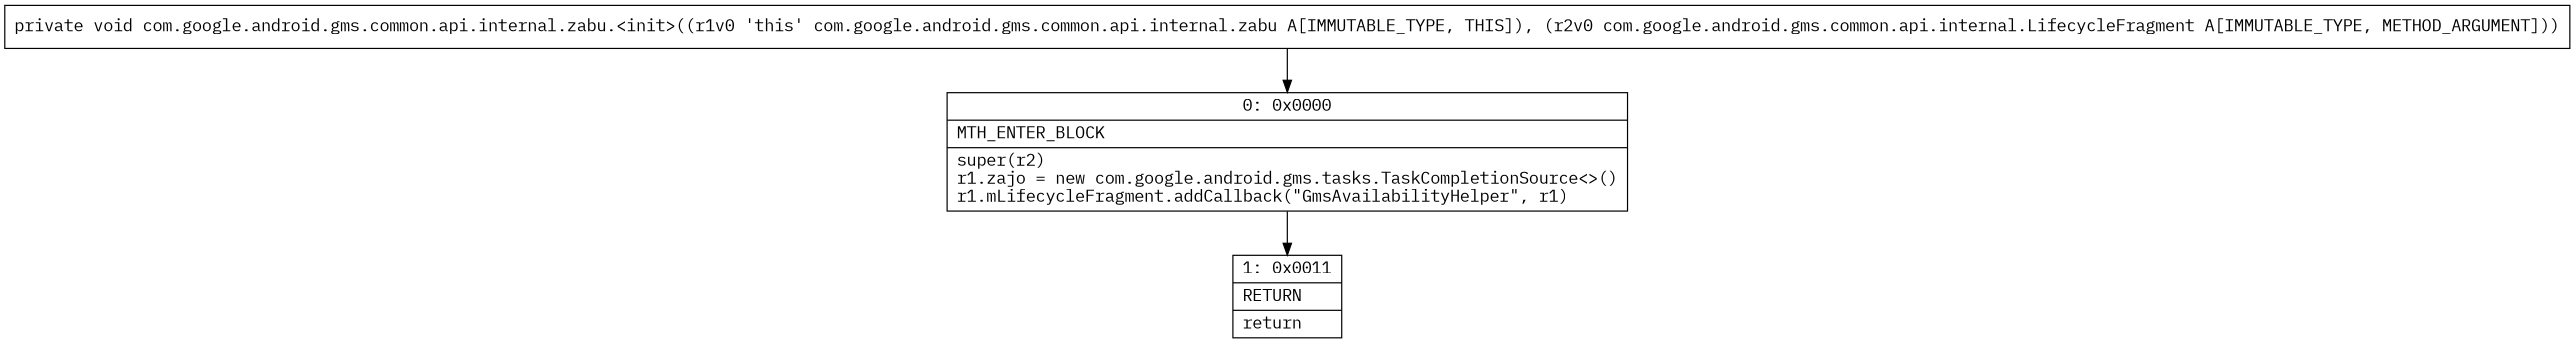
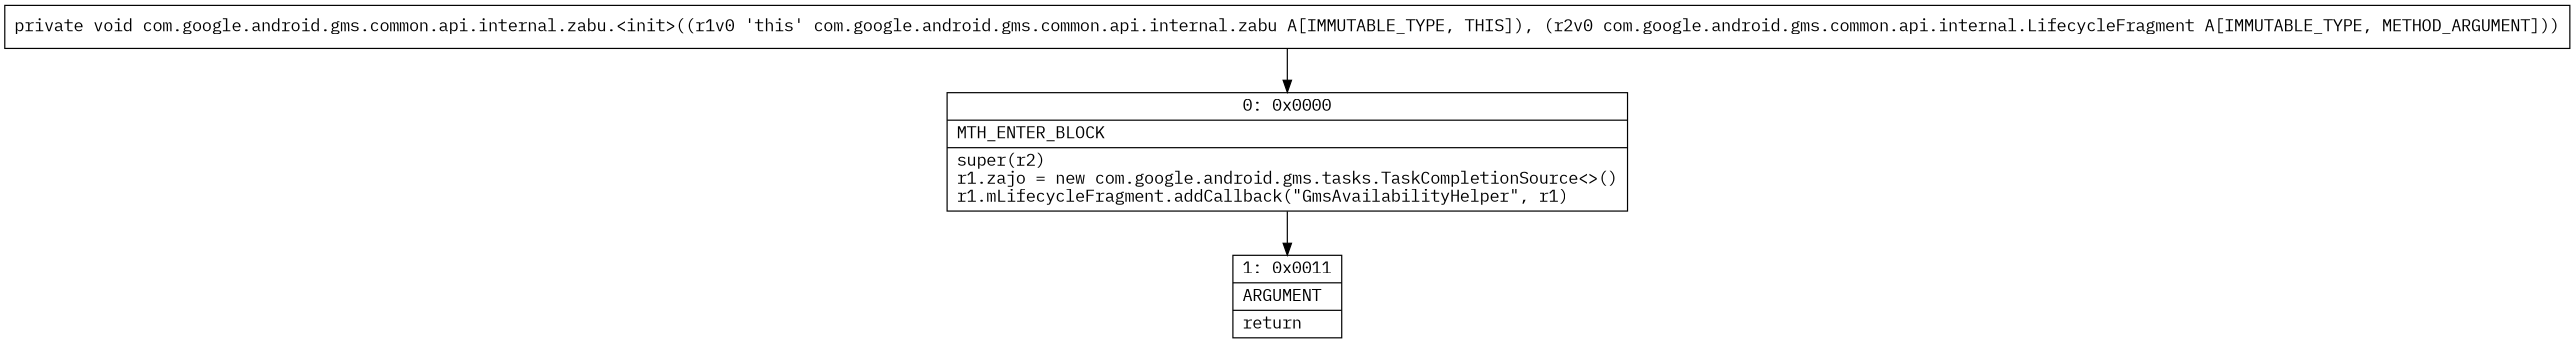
node "1: 0x0011": text "RETURN" -> "ARGUMENT"
